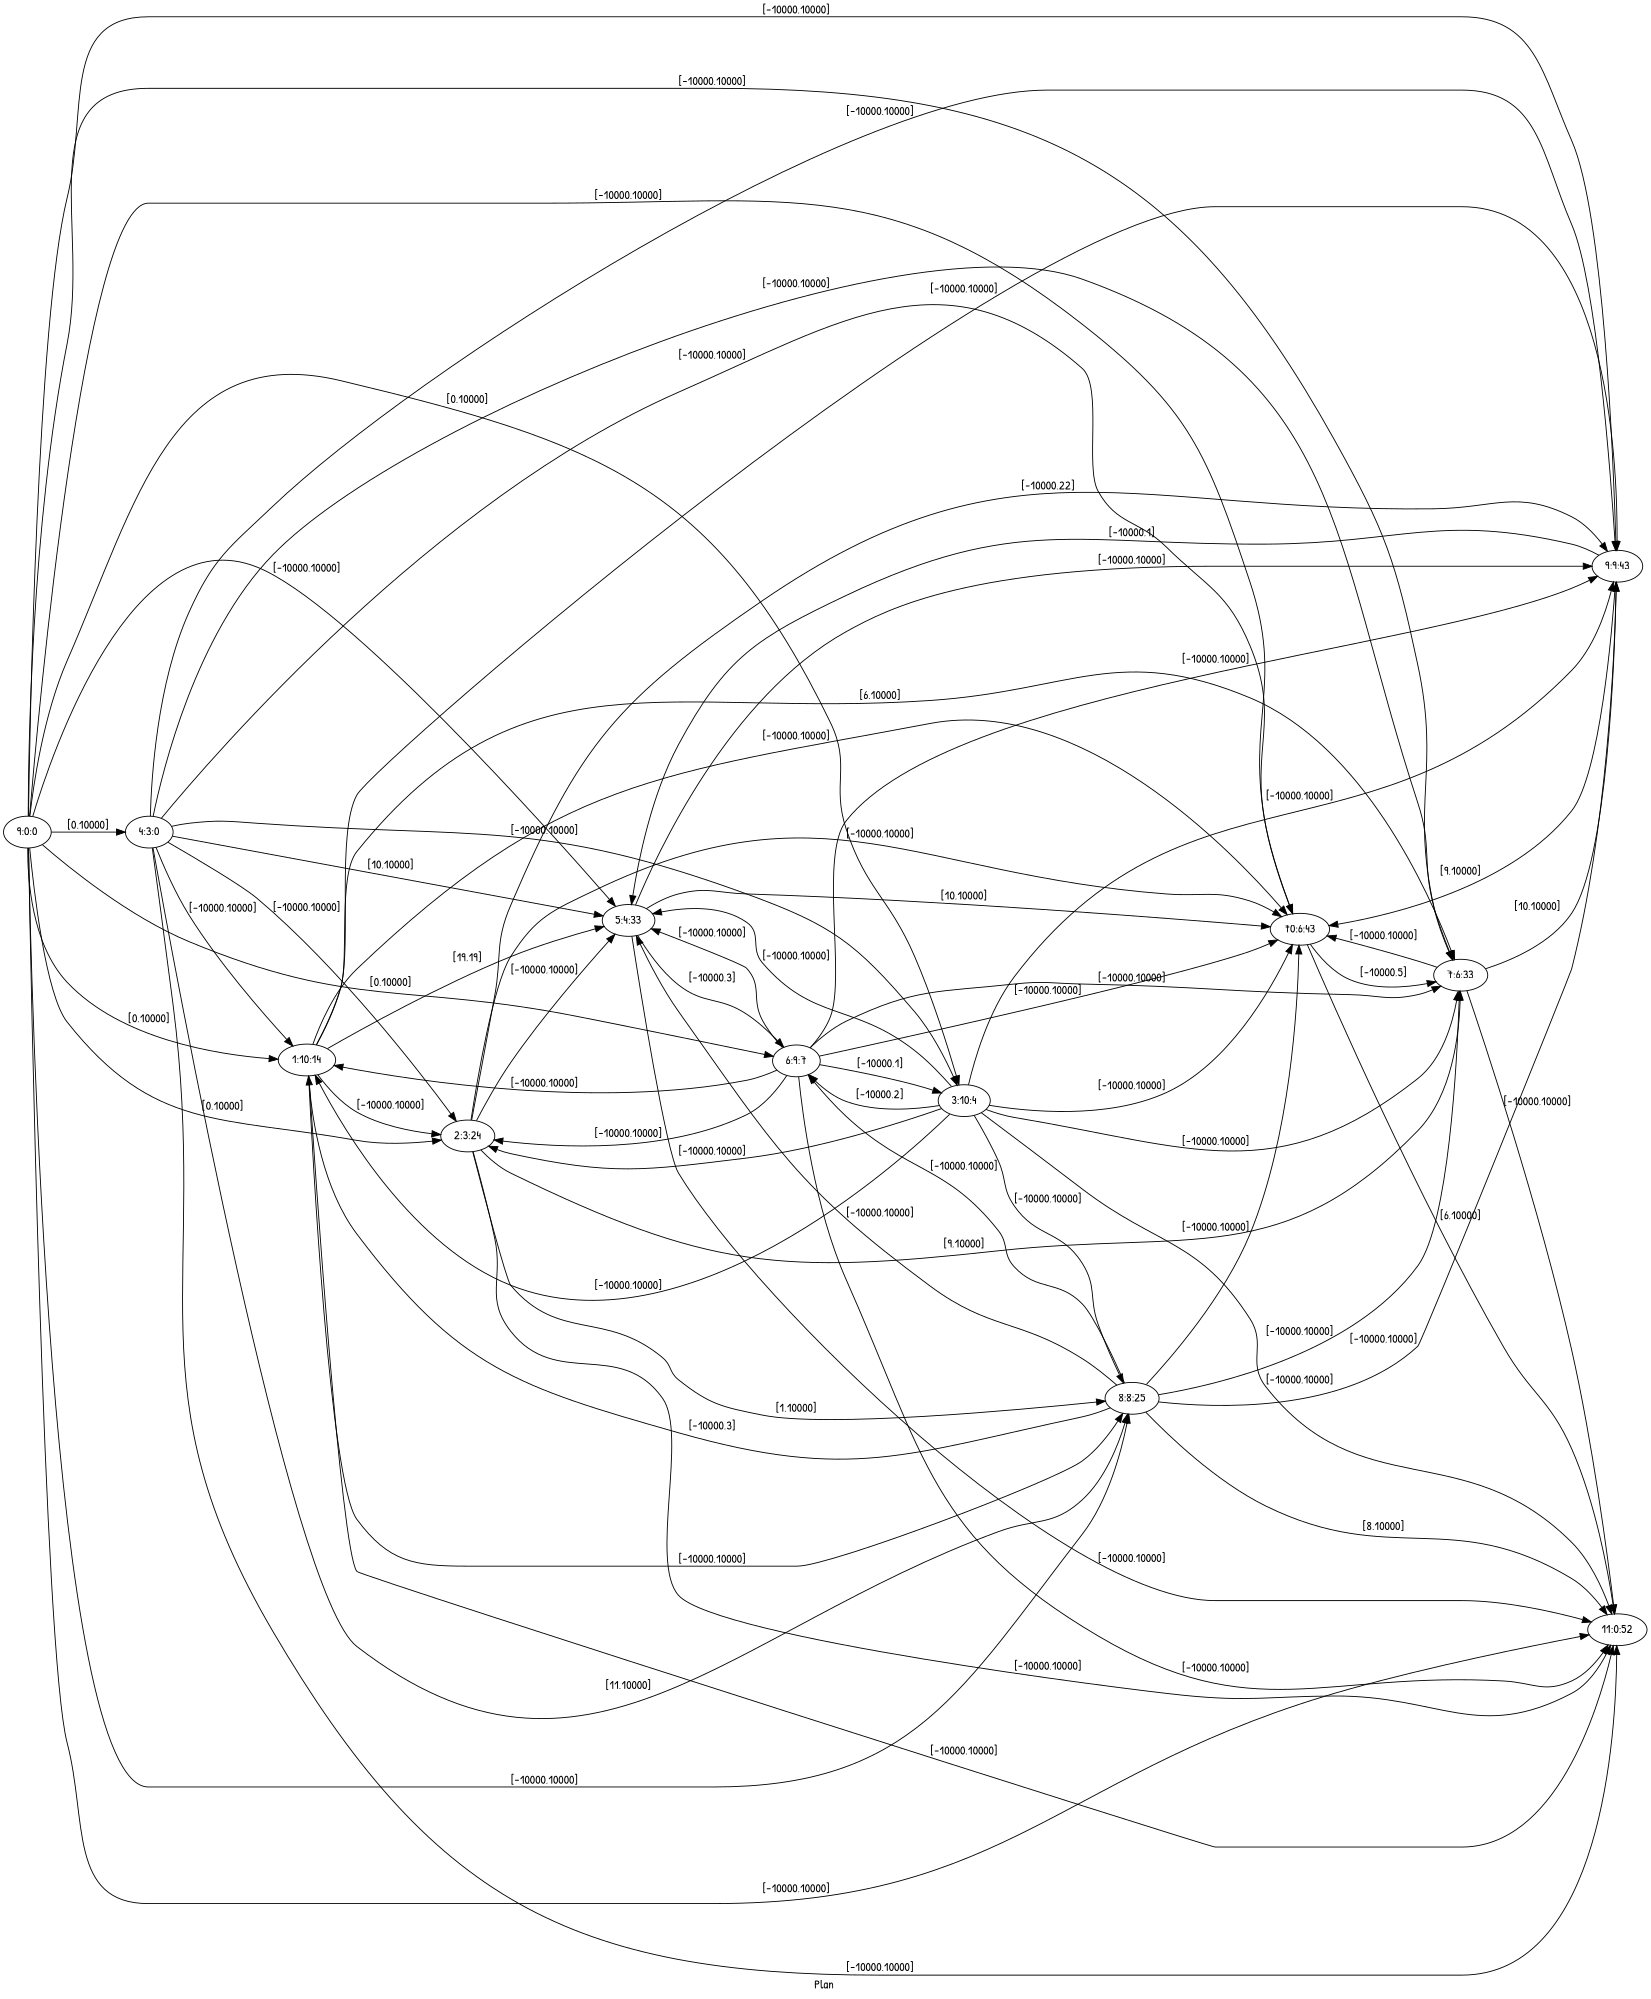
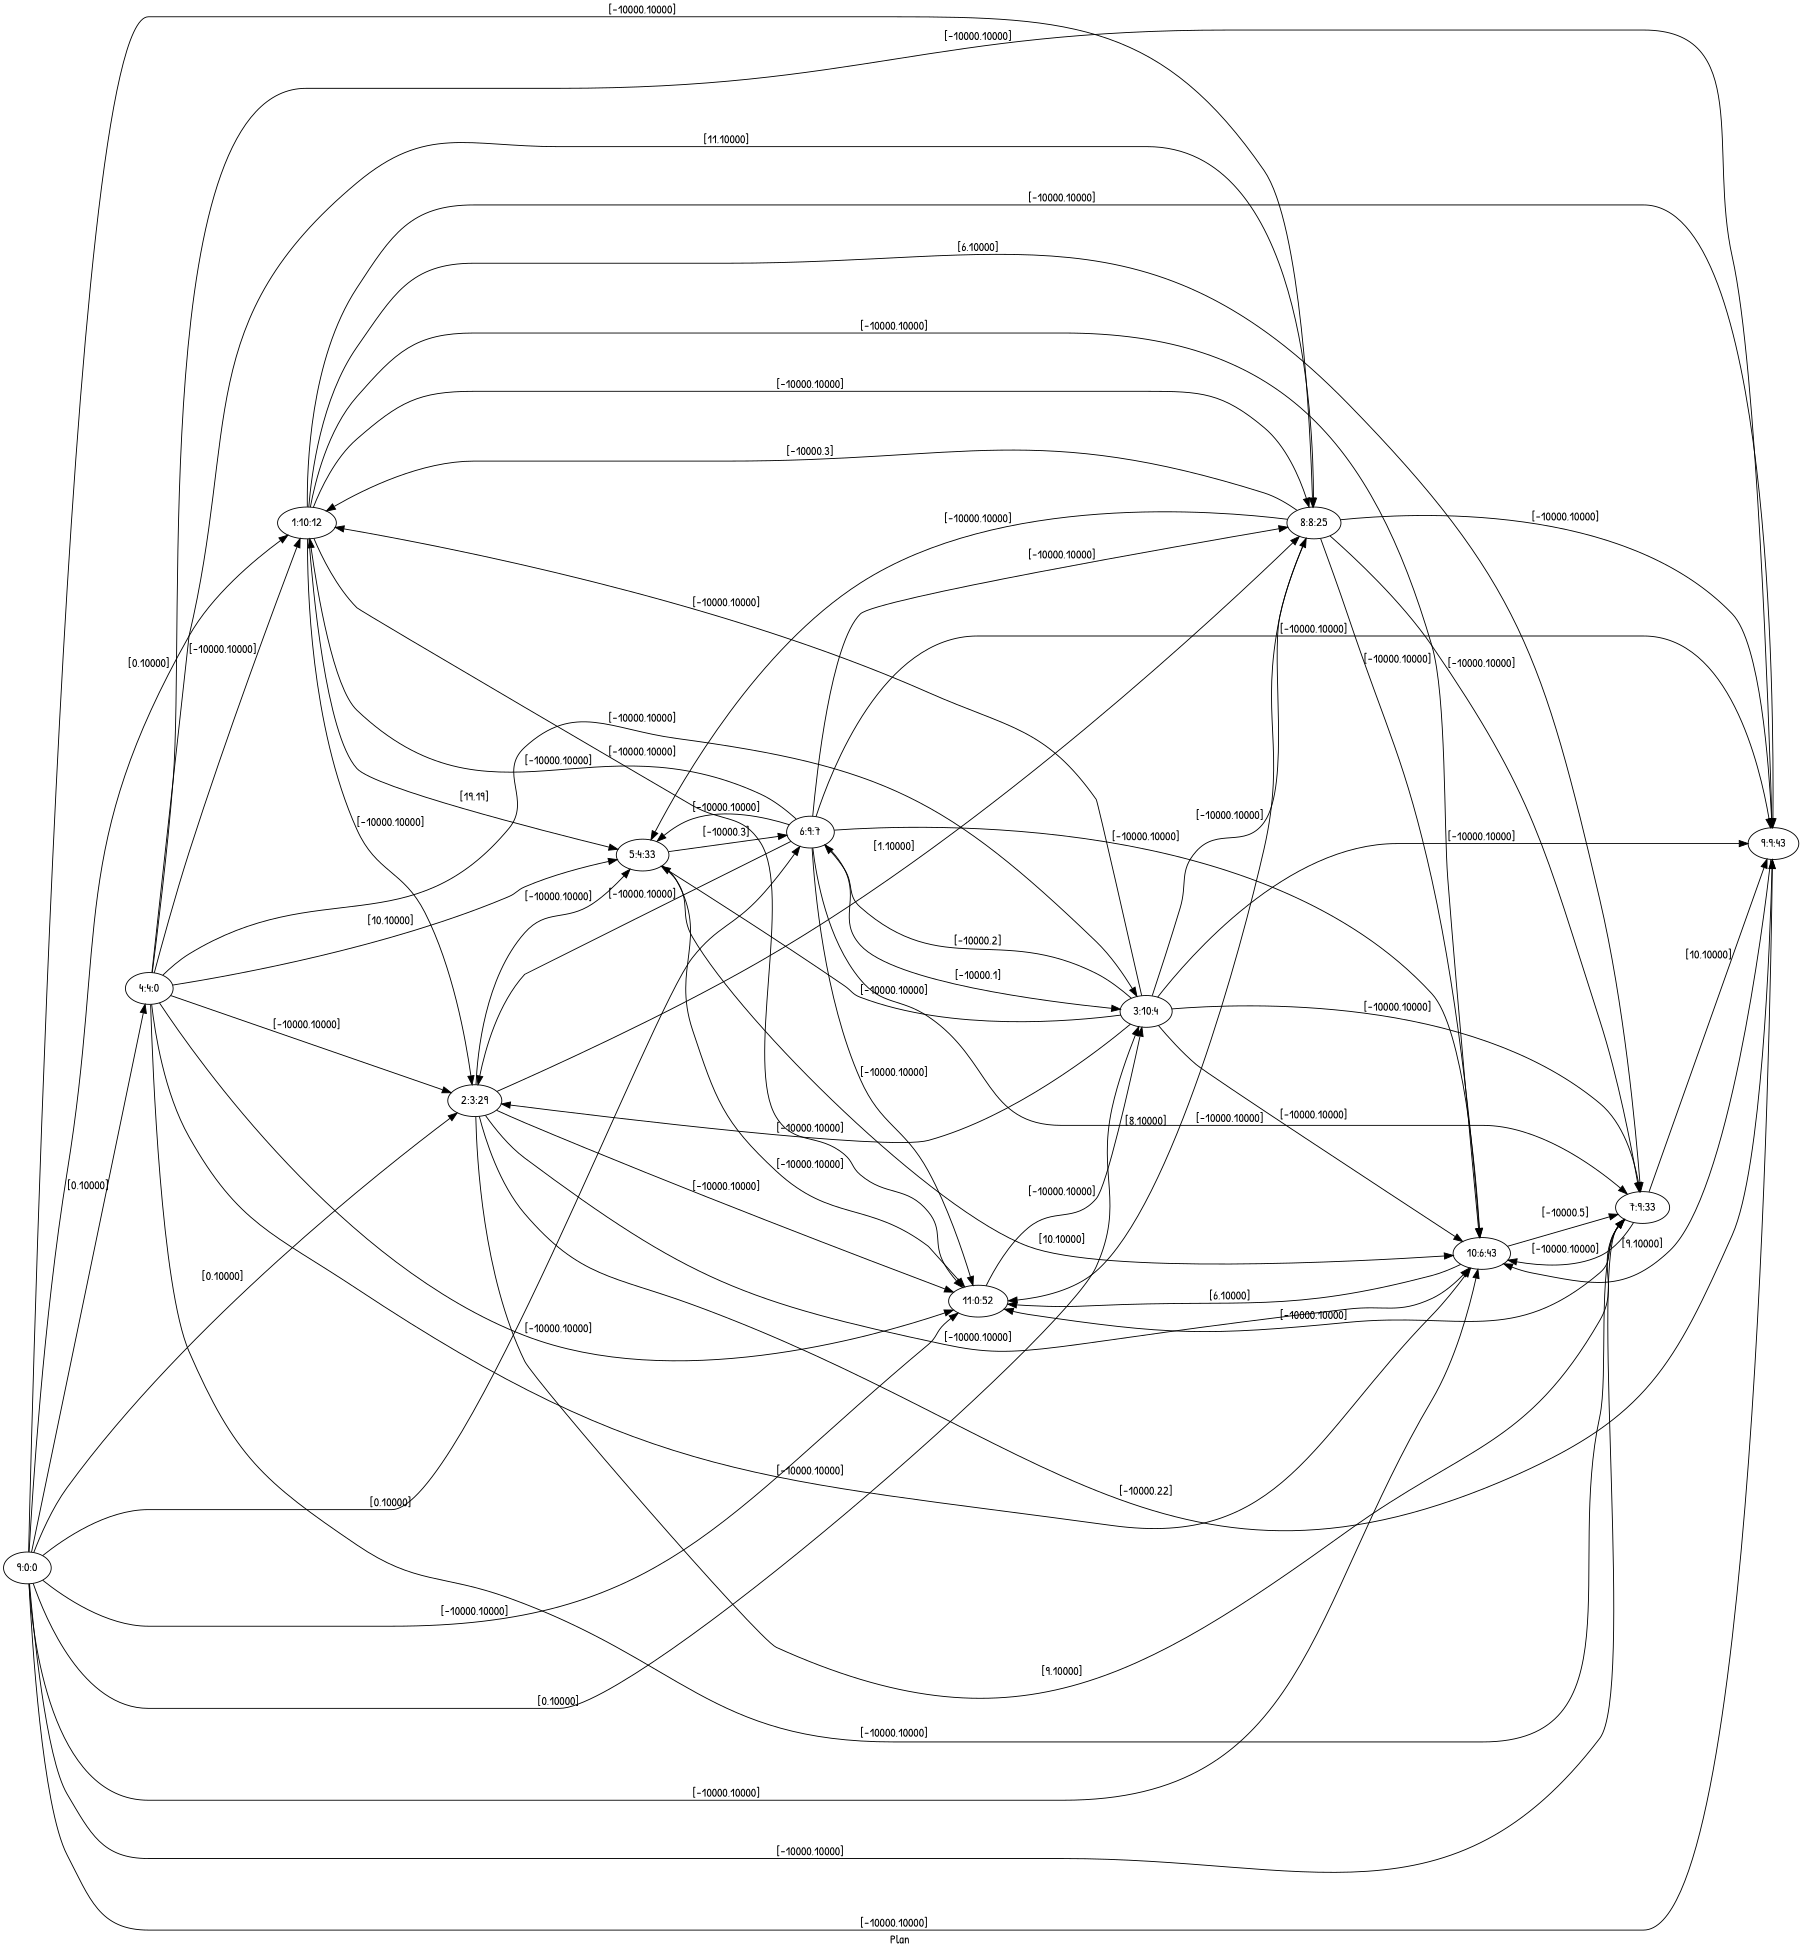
edge "9:9:43" -> "5:4:33": removed, label "[-10000,1]"
edge "5:4:33" -> "9:9:43": removed, label "[-10000,10000]"
edge "9:0:0" -> "5:4:33": removed, label "[-10000,10000]"
node "4:3:0": label "4:3:0" -> "4:4:0"
node "70:6:43": label "70:6:43" -> "10:6:43"
node "7:6:33": label "7:6:33" -> "7:9:33"
node "1:10:14": label "1:10:14" -> "1:10:12"
node "2:3:24": label "2:3:24" -> "2:3:29"
edge "8:8:25" -> "6:9:7": reversed
edge "3:10:4" -> "11:0:52": reversed
